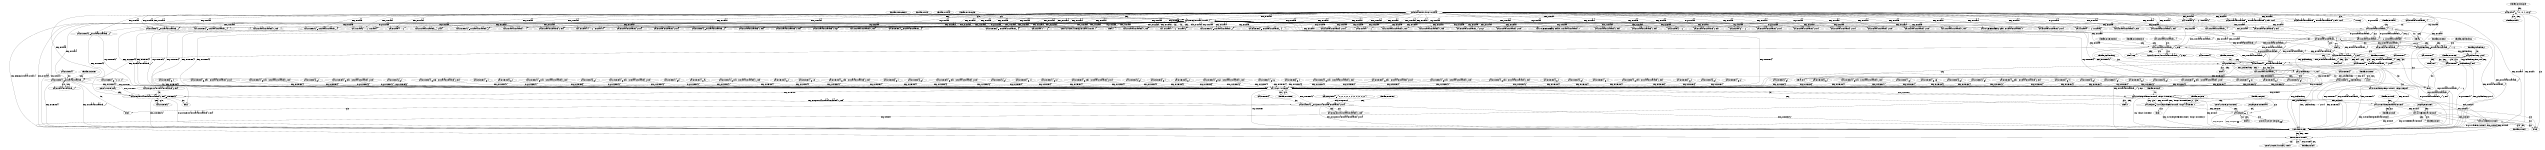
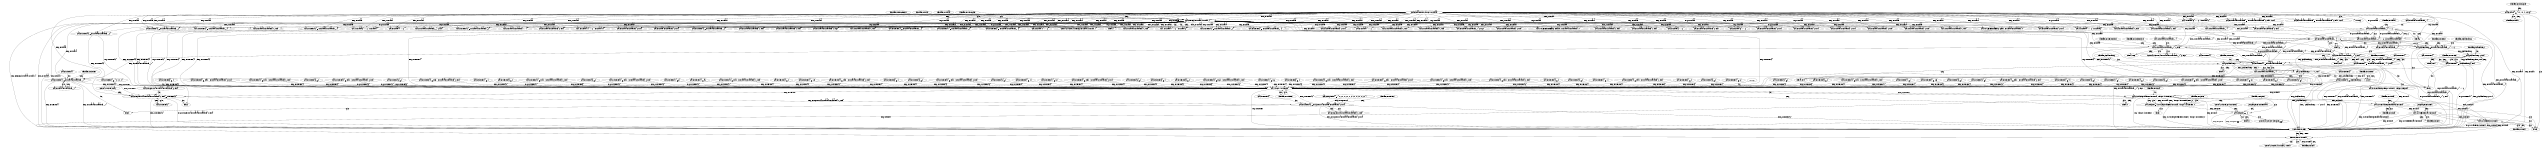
edge "(MethodParameterIn,uint8_t *mus_data)" -> "(Call,mus_data[mus_data_ofs - 1] & 0x80)": added, label "DDG: mus_data"
node "(Call,mus_event[1] = mus_data[mus_data_ofs + 2])": added
node "1001167": added
